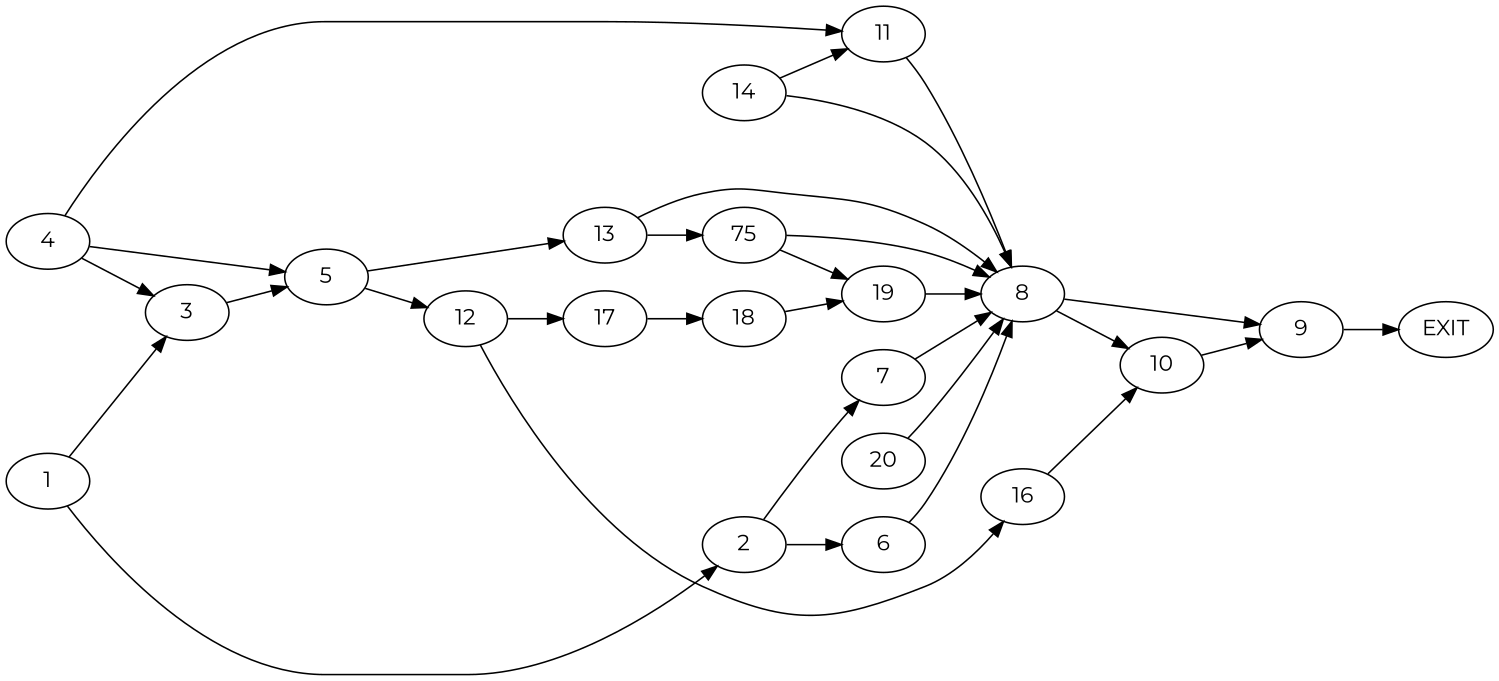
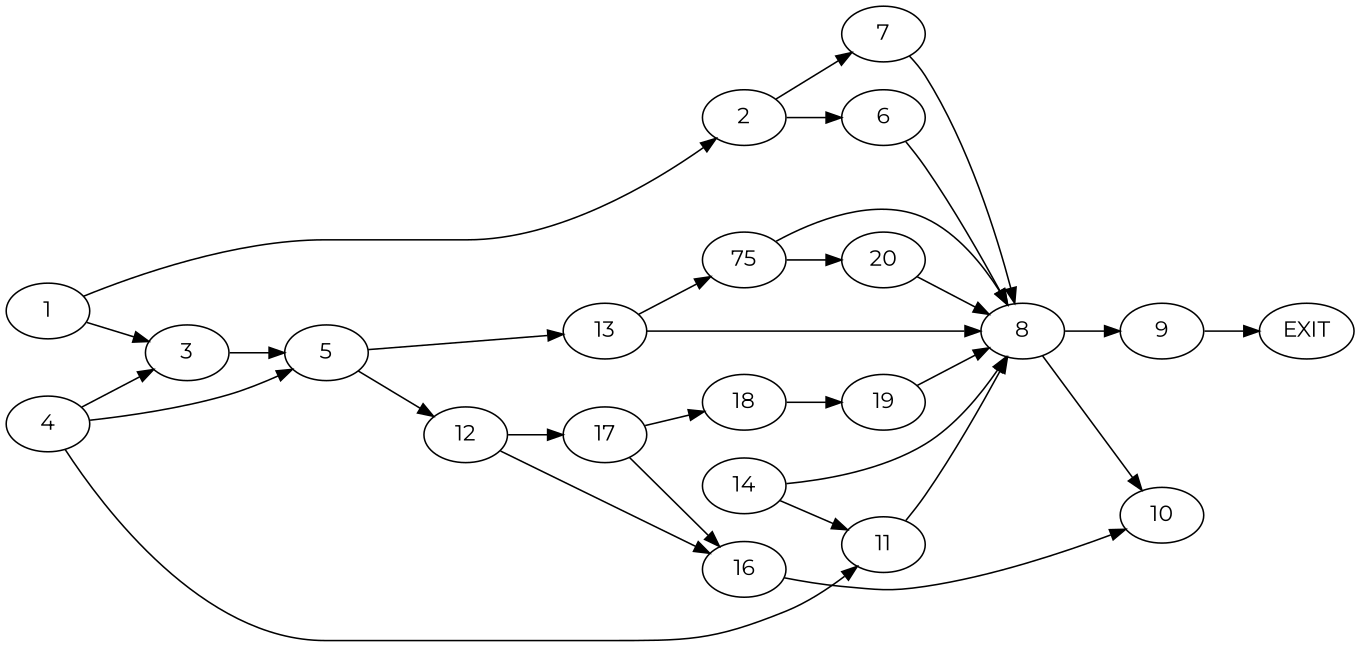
edge "75" -> "19": now "75" -> "20"
edge "10" -> "9": removed
edge "17" -> "16": added
